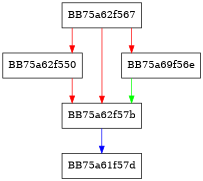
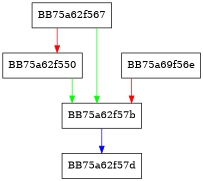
edge "BB75a62f567" -> "BB75a69f56e": removed
edge "BB75a62f567" -> "BB75a62f57b": color red -> green
edge "BB75a62f550" -> "BB75a62f57b": color red -> green
edge "BB75a69f56e" -> "BB75a62f57b": color green -> red
node "BB75a61f57d": label "BB75a61f57d" -> "BB75a62f57d"
